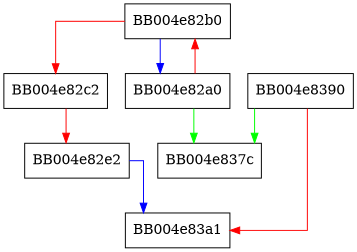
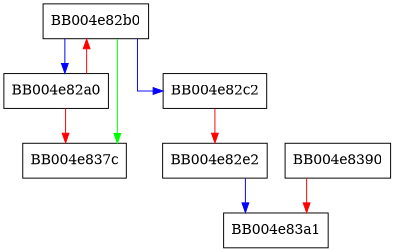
edge "BB004e82b0" -> "BB004e82c2": color red -> blue
edge "BB004e82a0" -> "BB004e837c": color green -> red
edge "BB004e8390" -> "BB004e837c": now "BB004e82b0" -> "BB004e837c"
